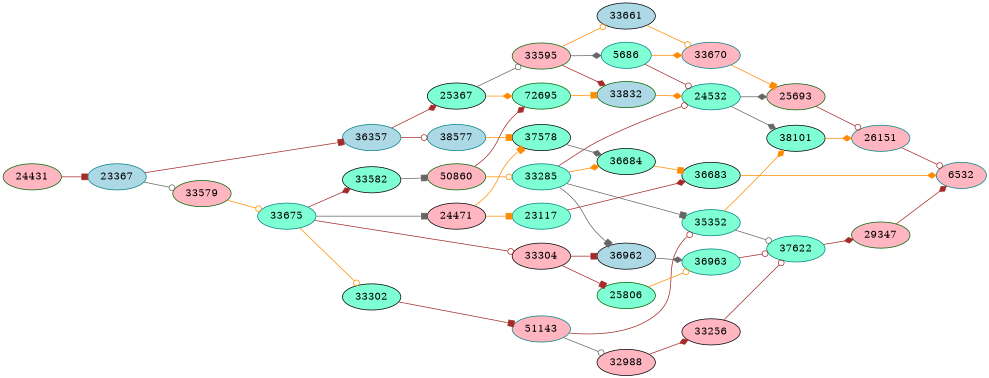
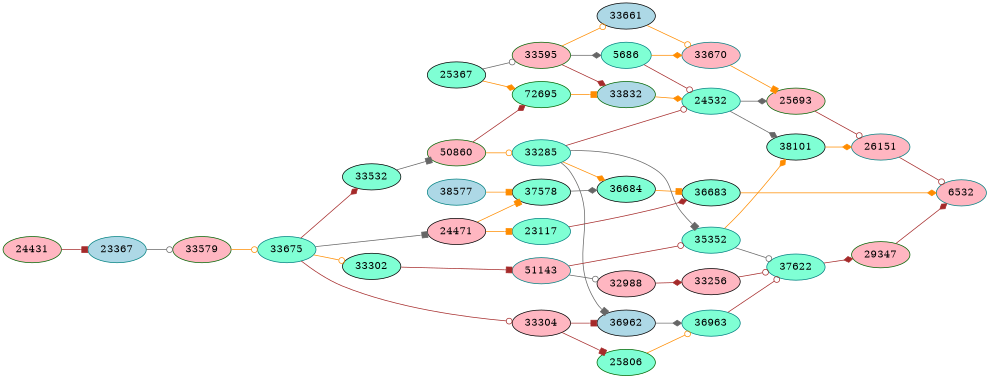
node "36357": removed
node "33582": label "33582" -> "33532"
